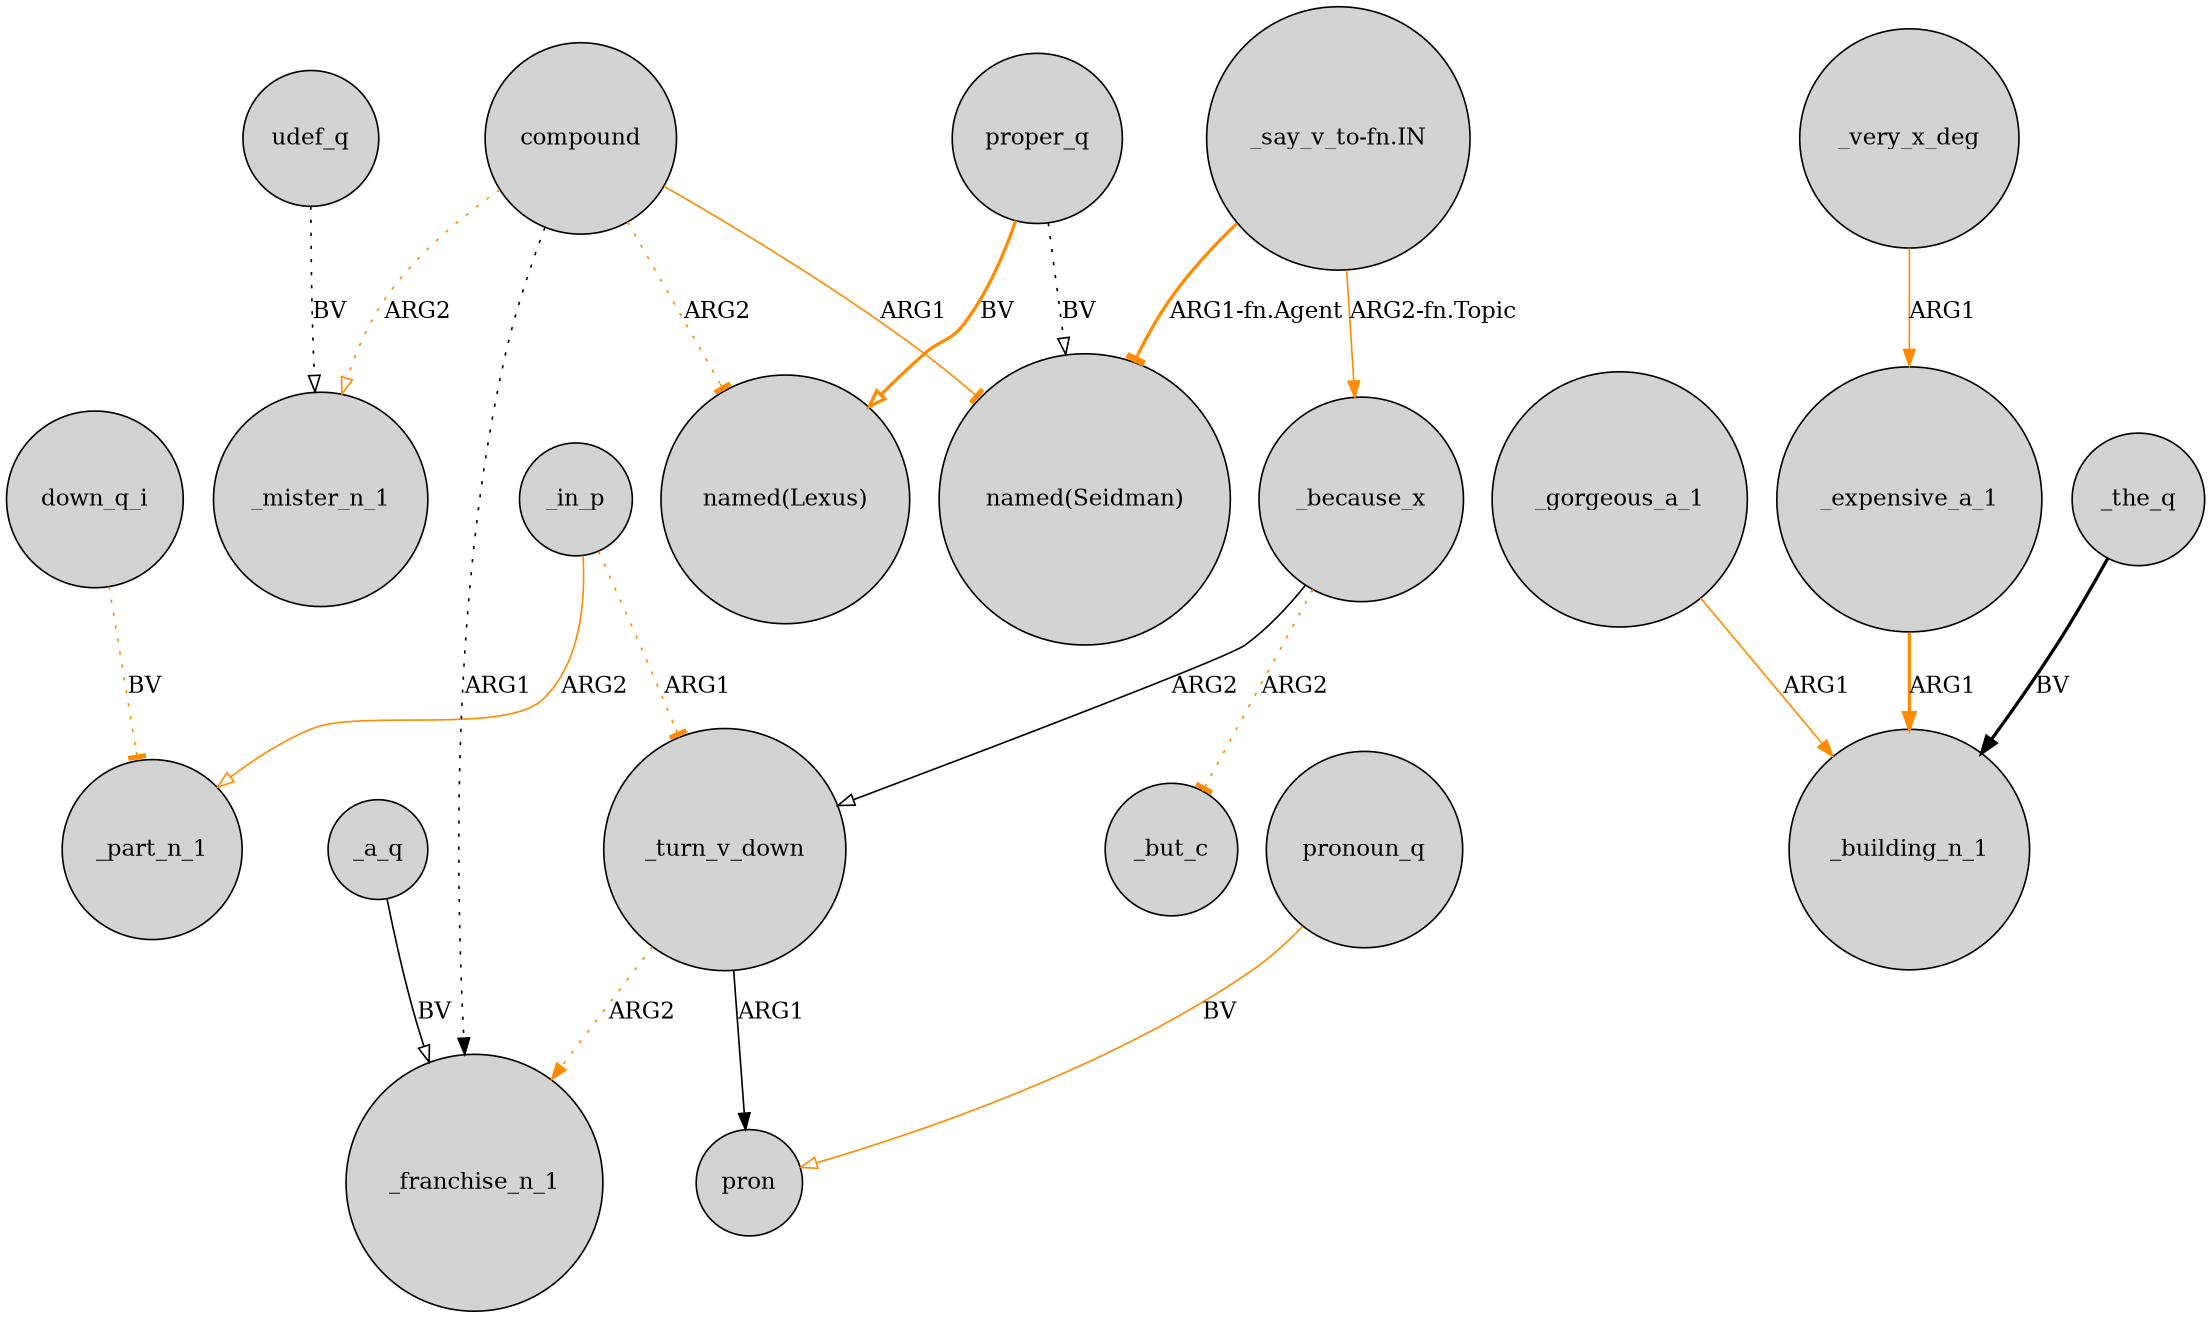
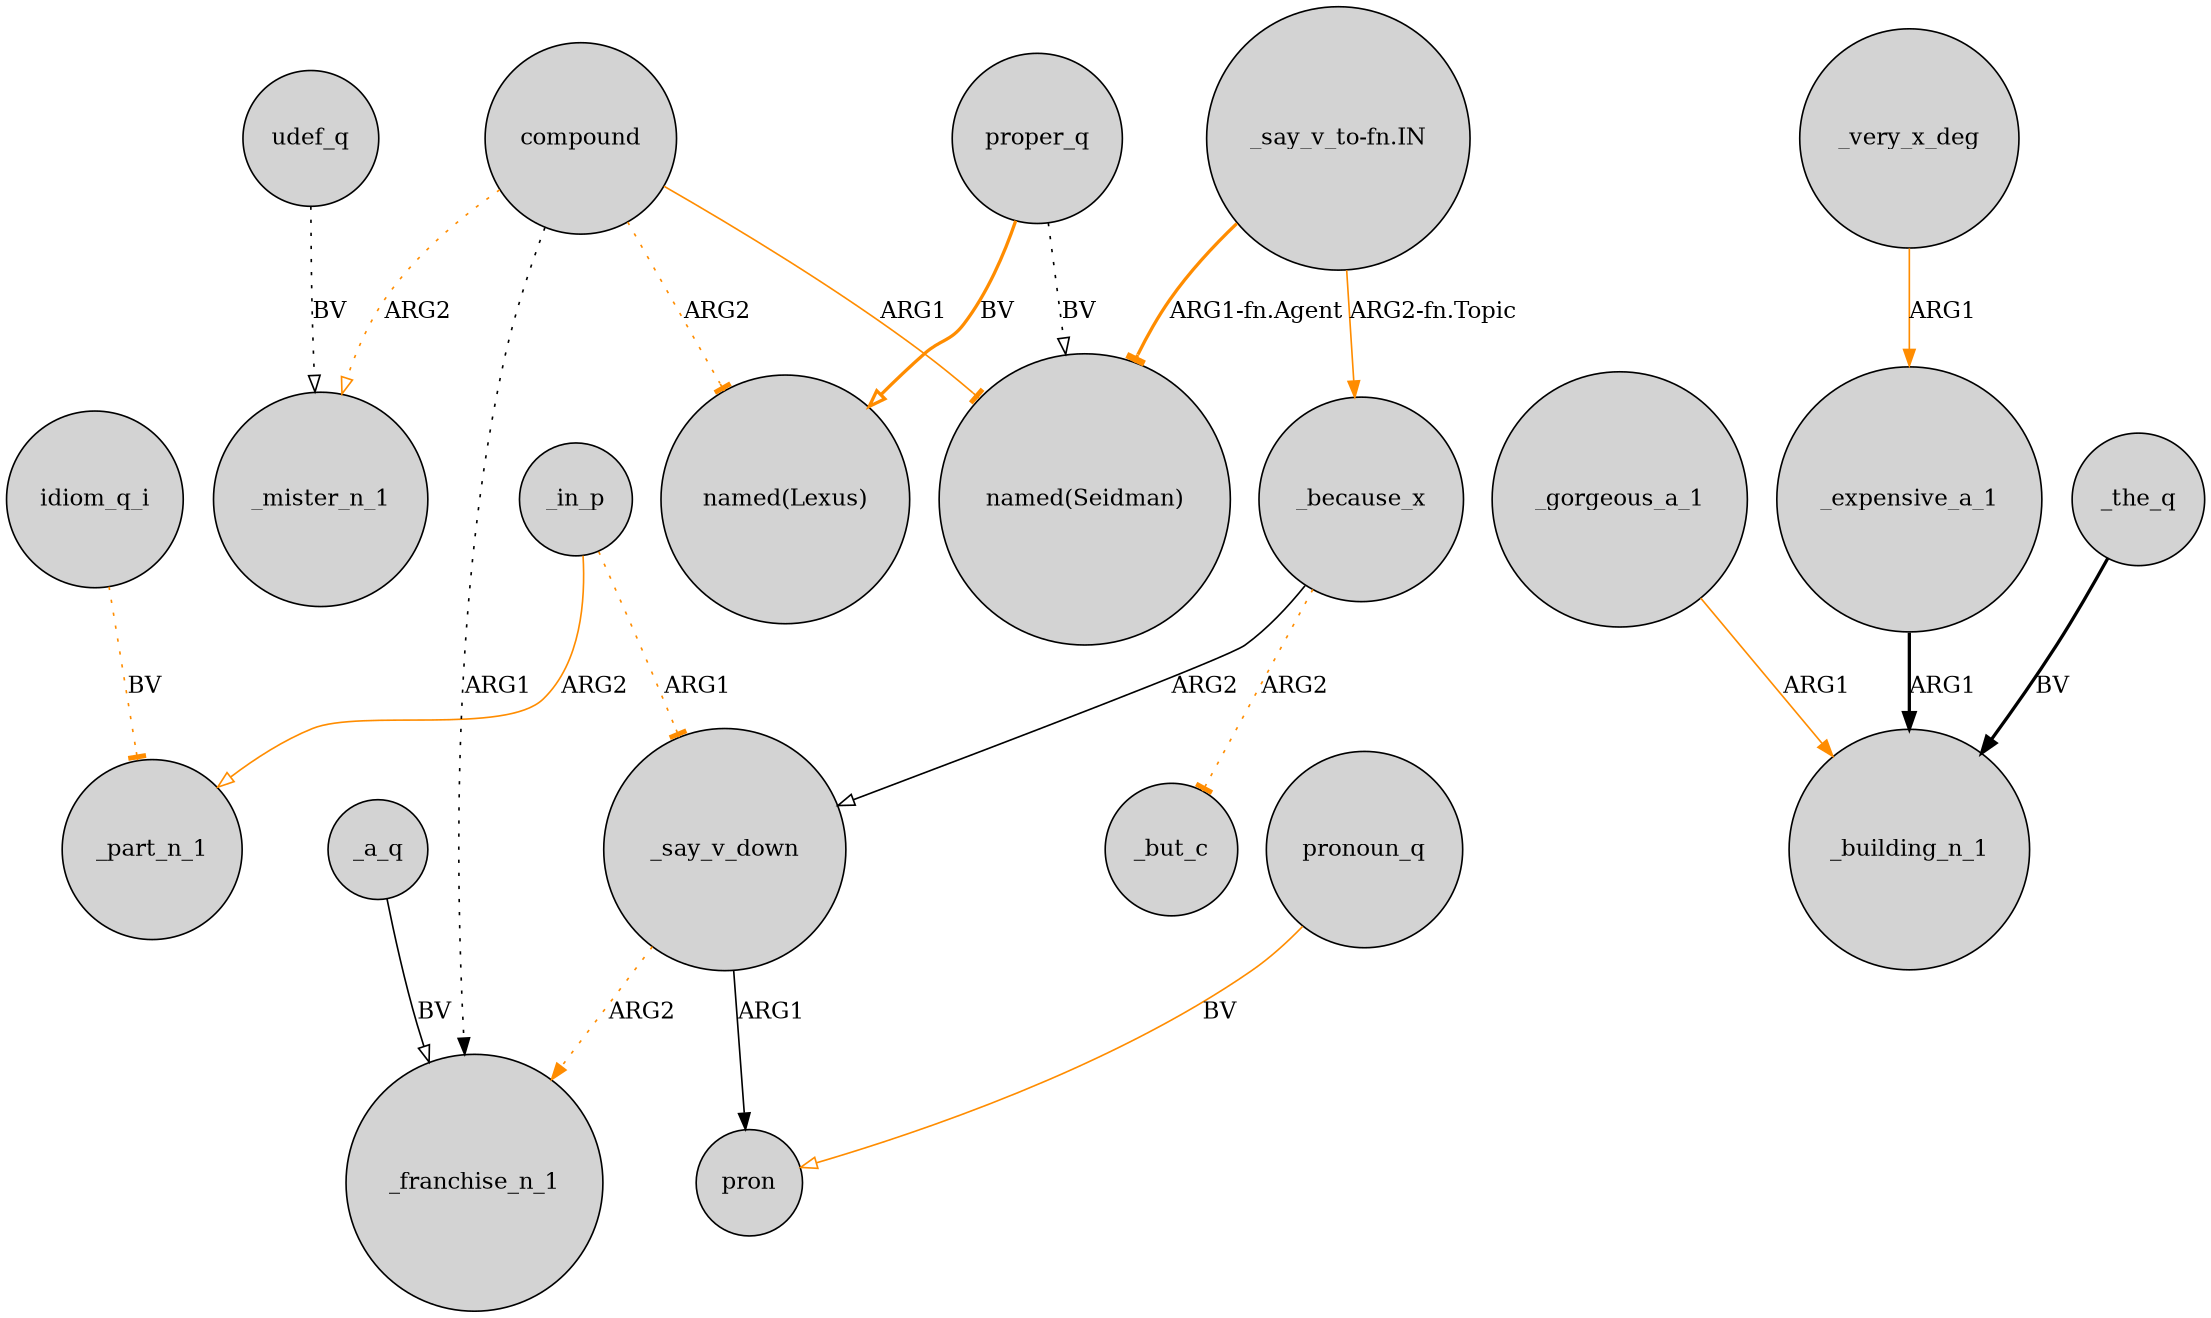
node "down_q_i": label "down_q_i" -> "idiom_q_i"
edge "_expensive_a_1" -> "_building_n_1": color darkorange -> black
node "_turn_v_down": label "_turn_v_down" -> "_say_v_down"
